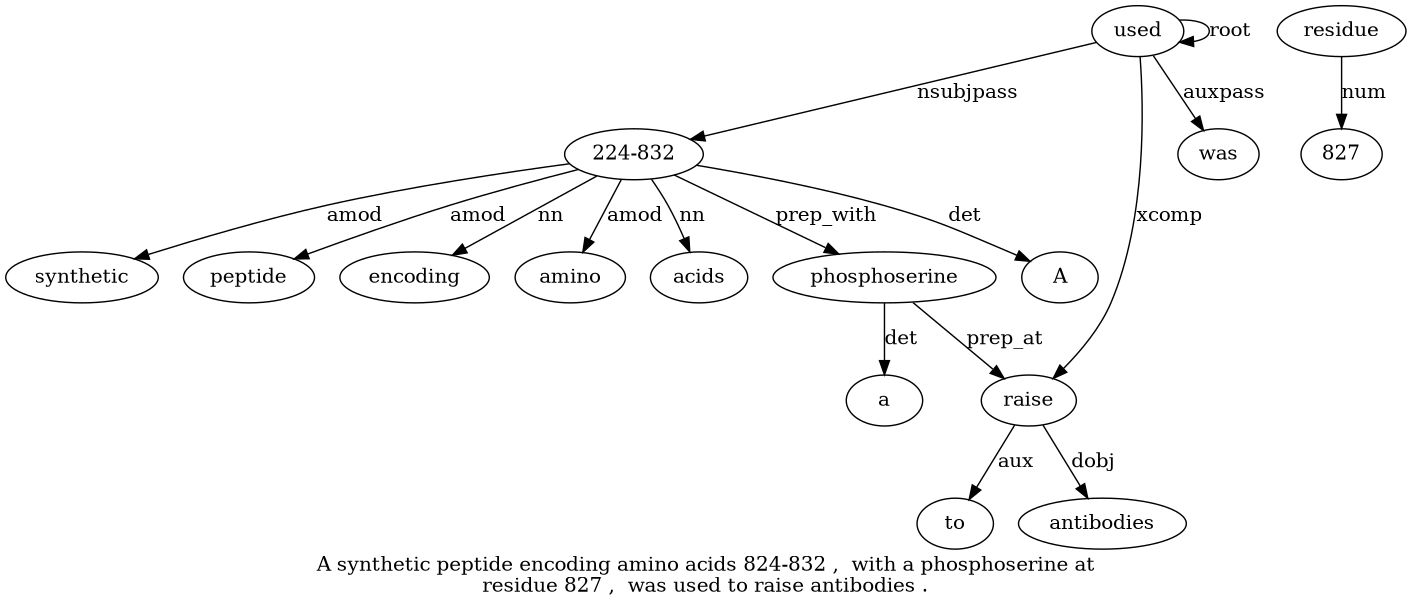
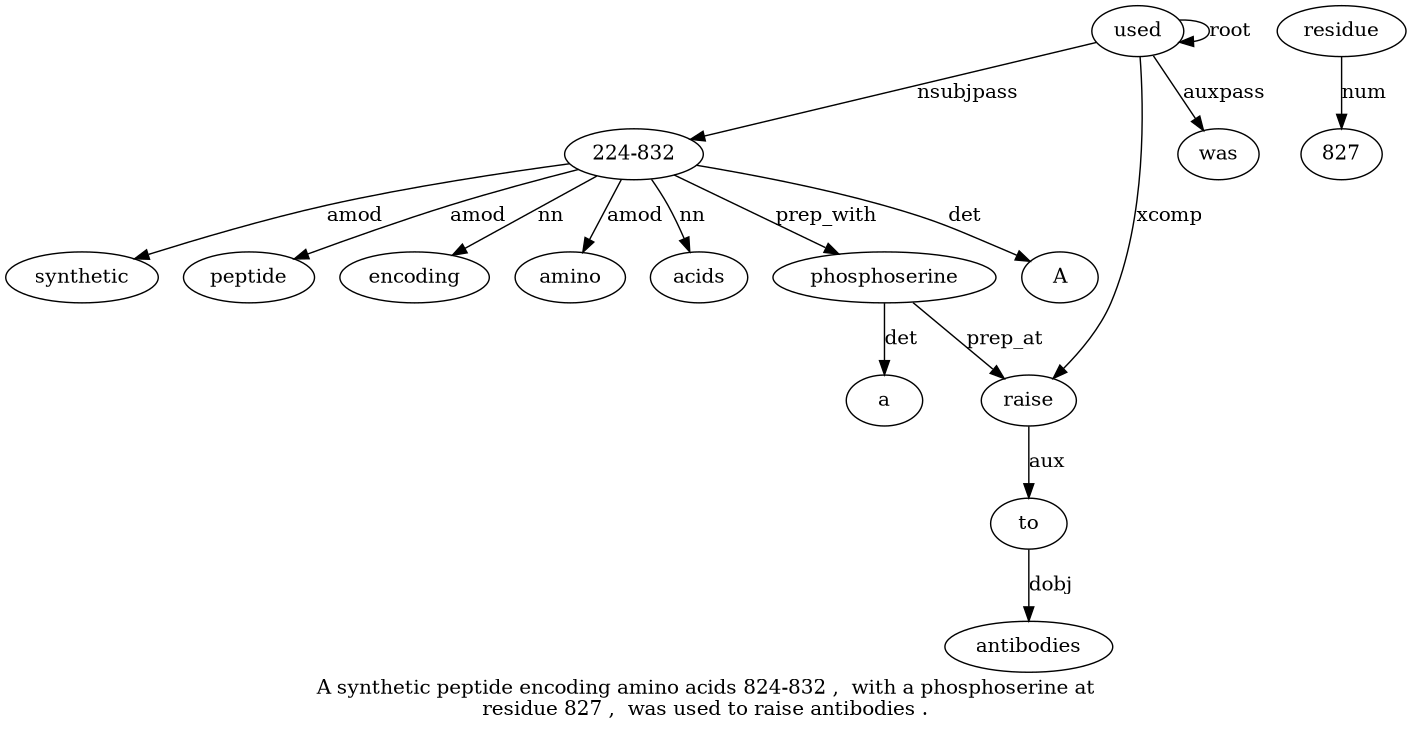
edge "raise" -> "antibodies": now "to" -> "antibodies"
